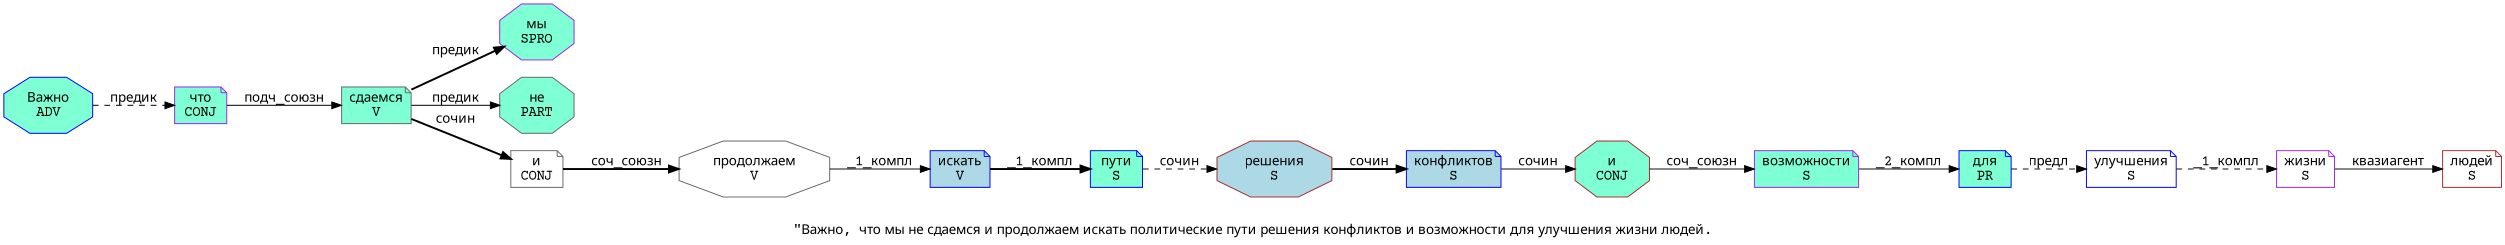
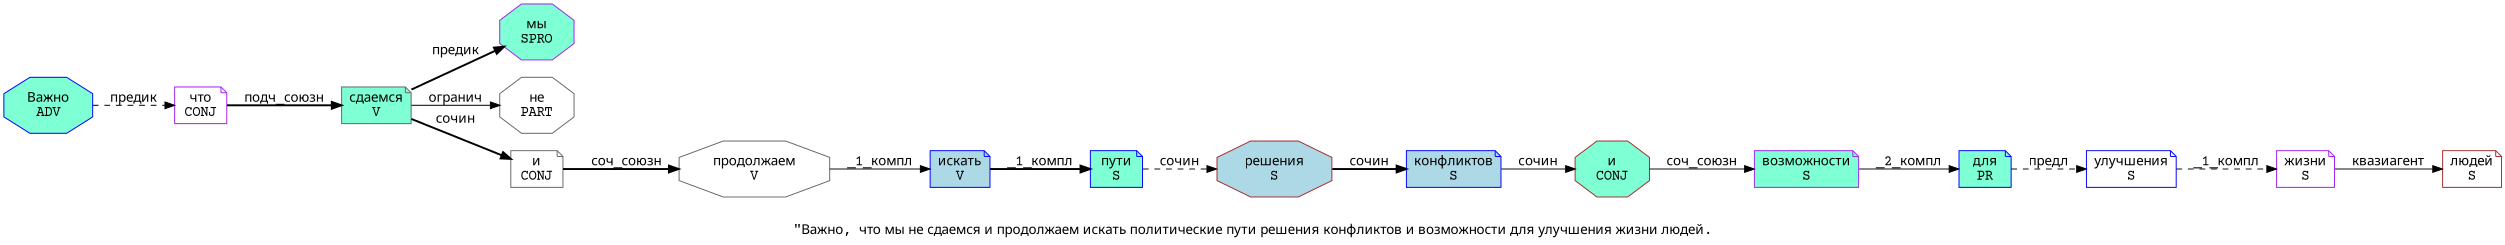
edge "сдаемся V" -> "не PART": label "предик" -> "огранич"
node "что CONJ": fillcolor aquamarine -> white
edge "что CONJ" -> "сдаемся V": style solid -> bold
node "не PART": fillcolor aquamarine -> white
